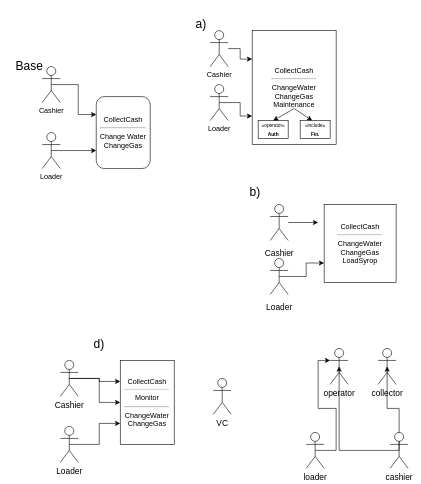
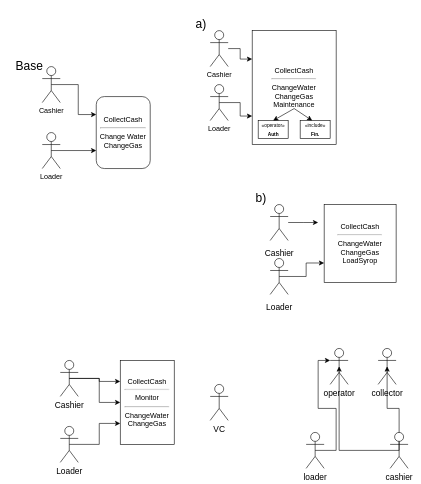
node "b)": moved (258, 189) -> (264, 195)
node "d)": removed
node "VC": moved (222, 396) -> (219, 402)
